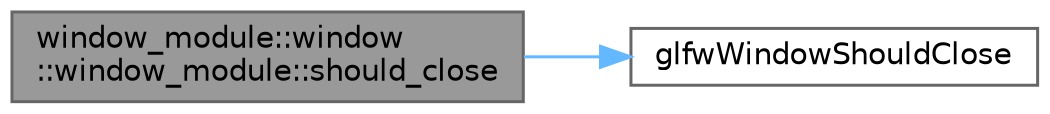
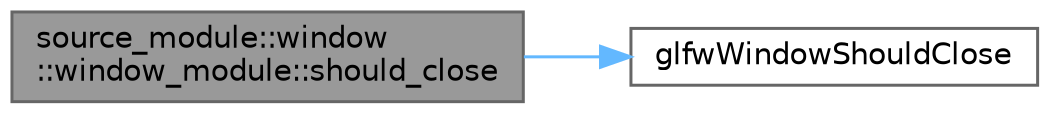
node "window_module::window ::window_module::should_close": label "window_module::window ::window_module::should_close" -> "source_module::window ::window_module::should_close"
